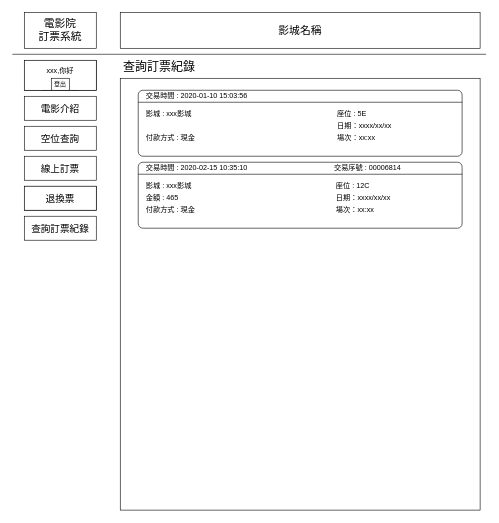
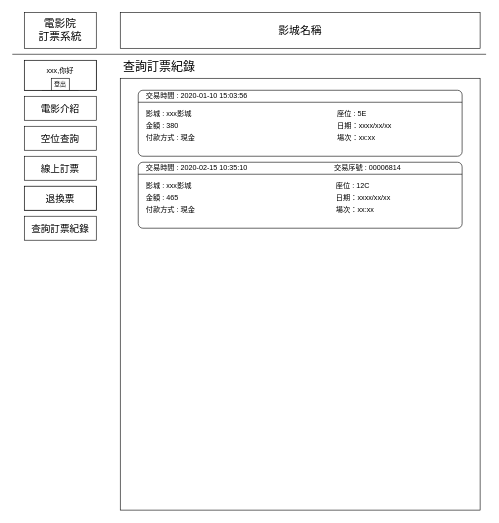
node "金額 : 380": added
